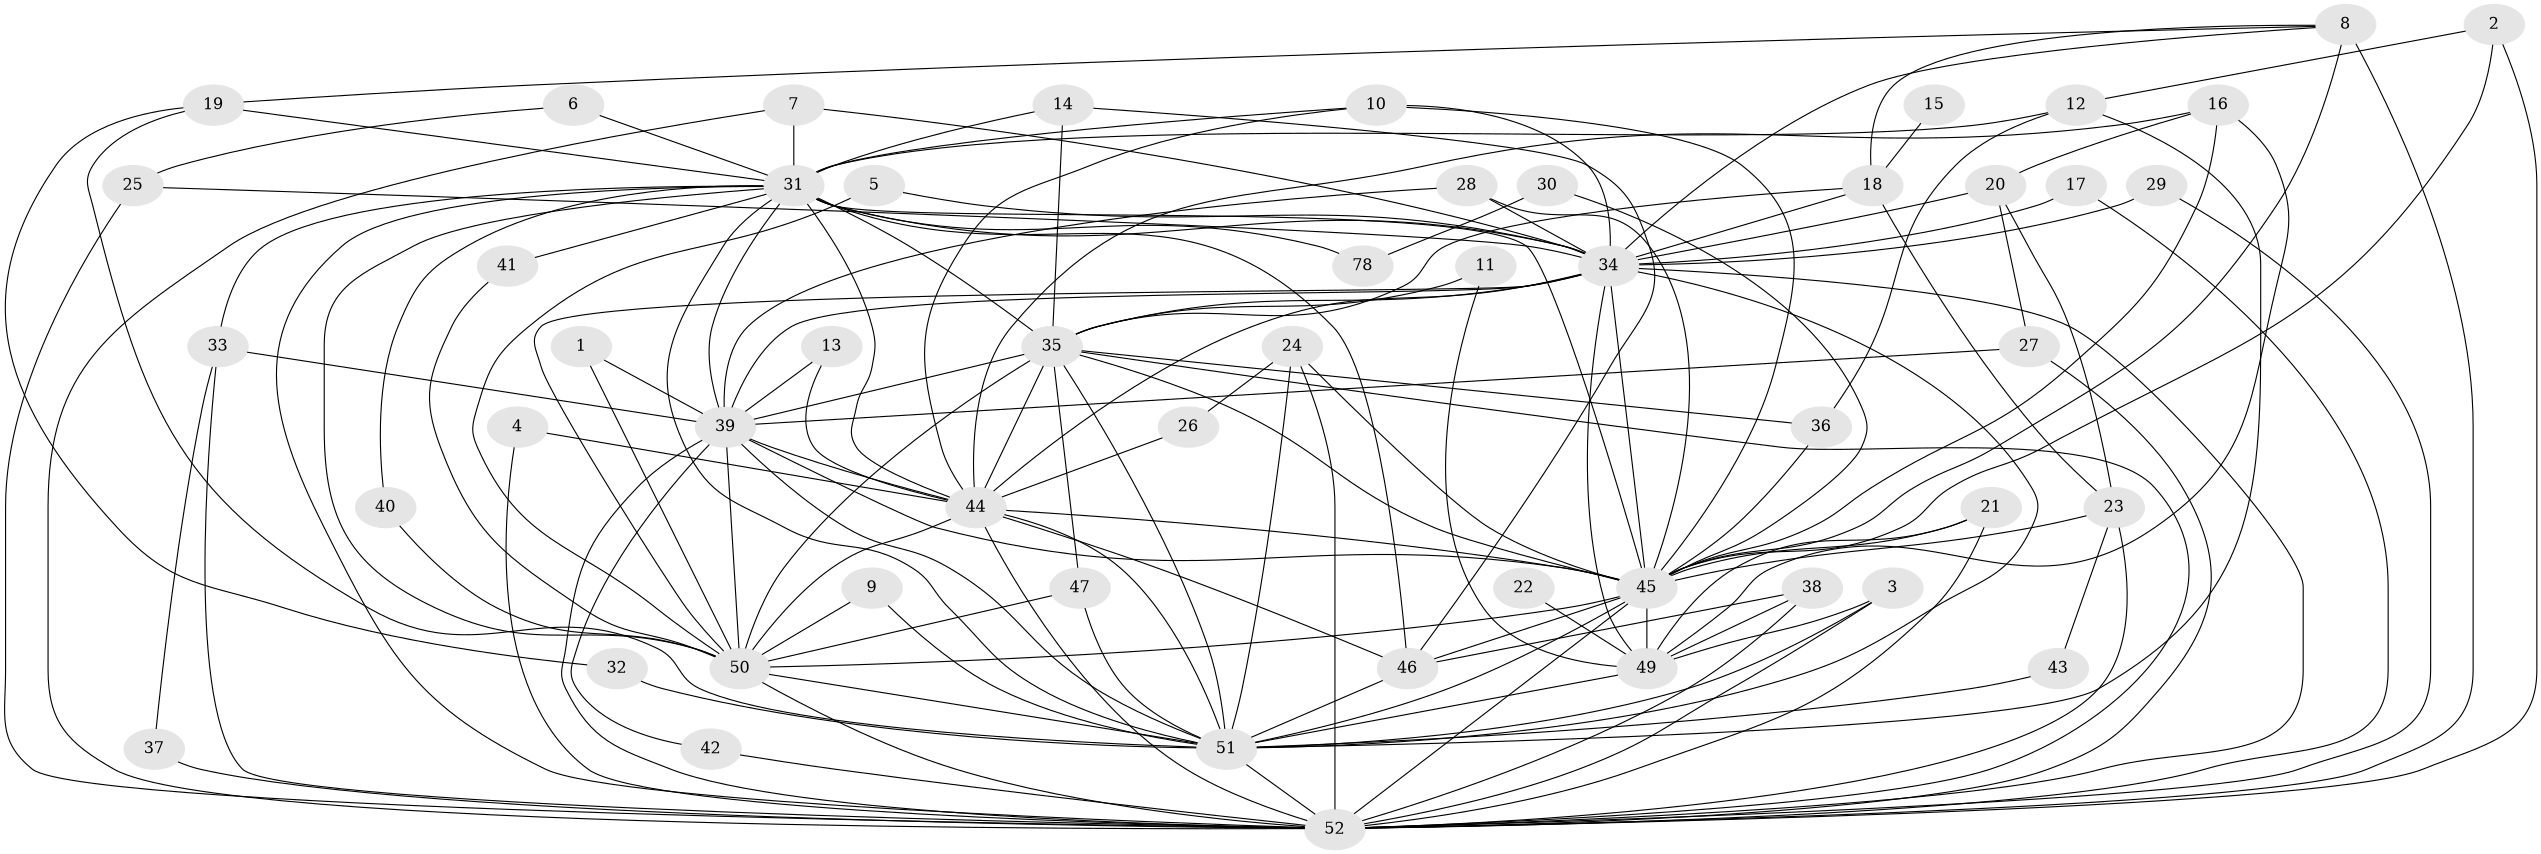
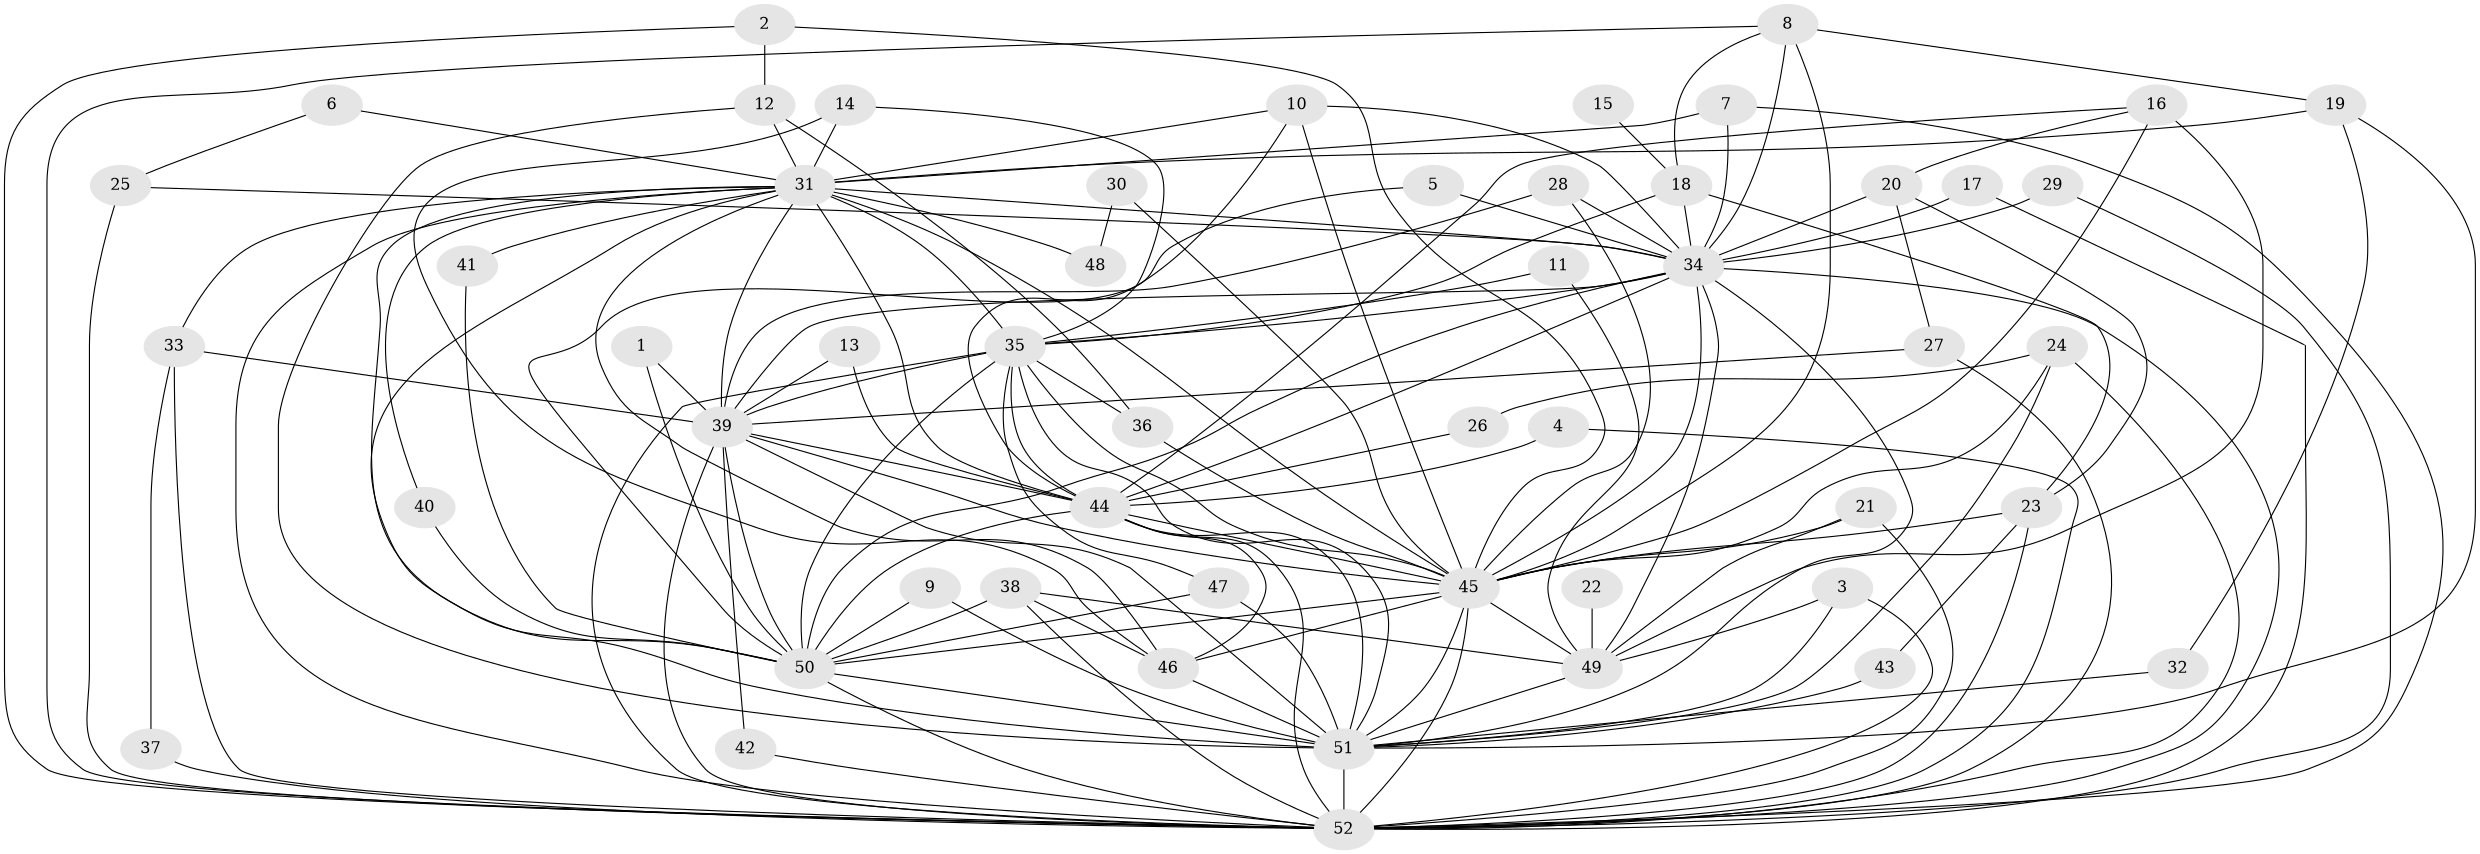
node "78": label "78" -> "48"
edge "38" -- "50": added
